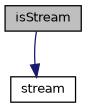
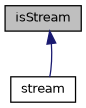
edge "isStream" -> "stream": reversed
